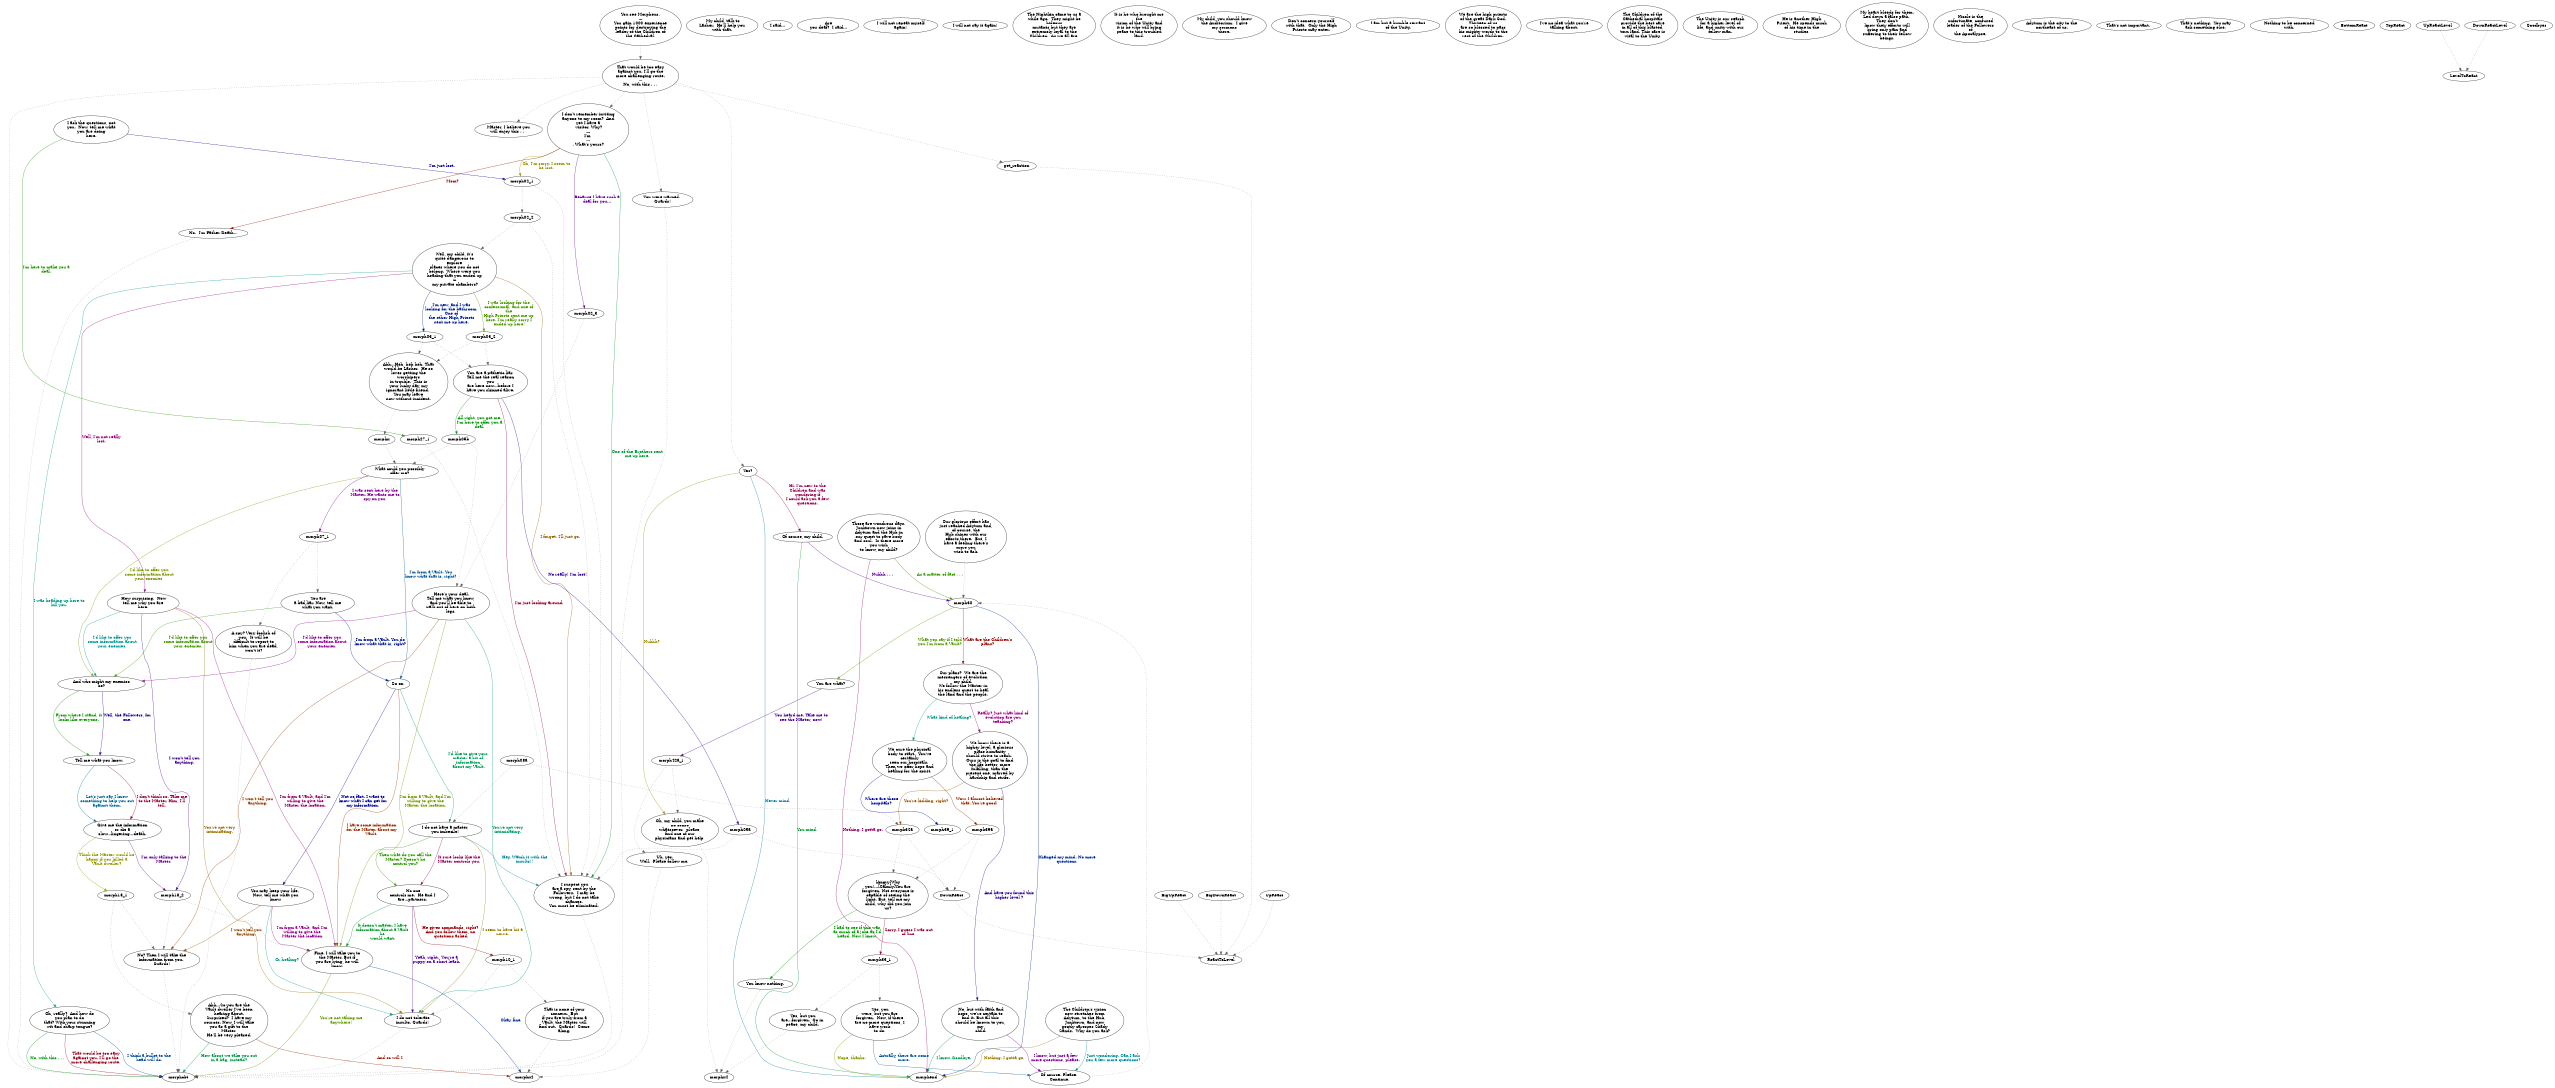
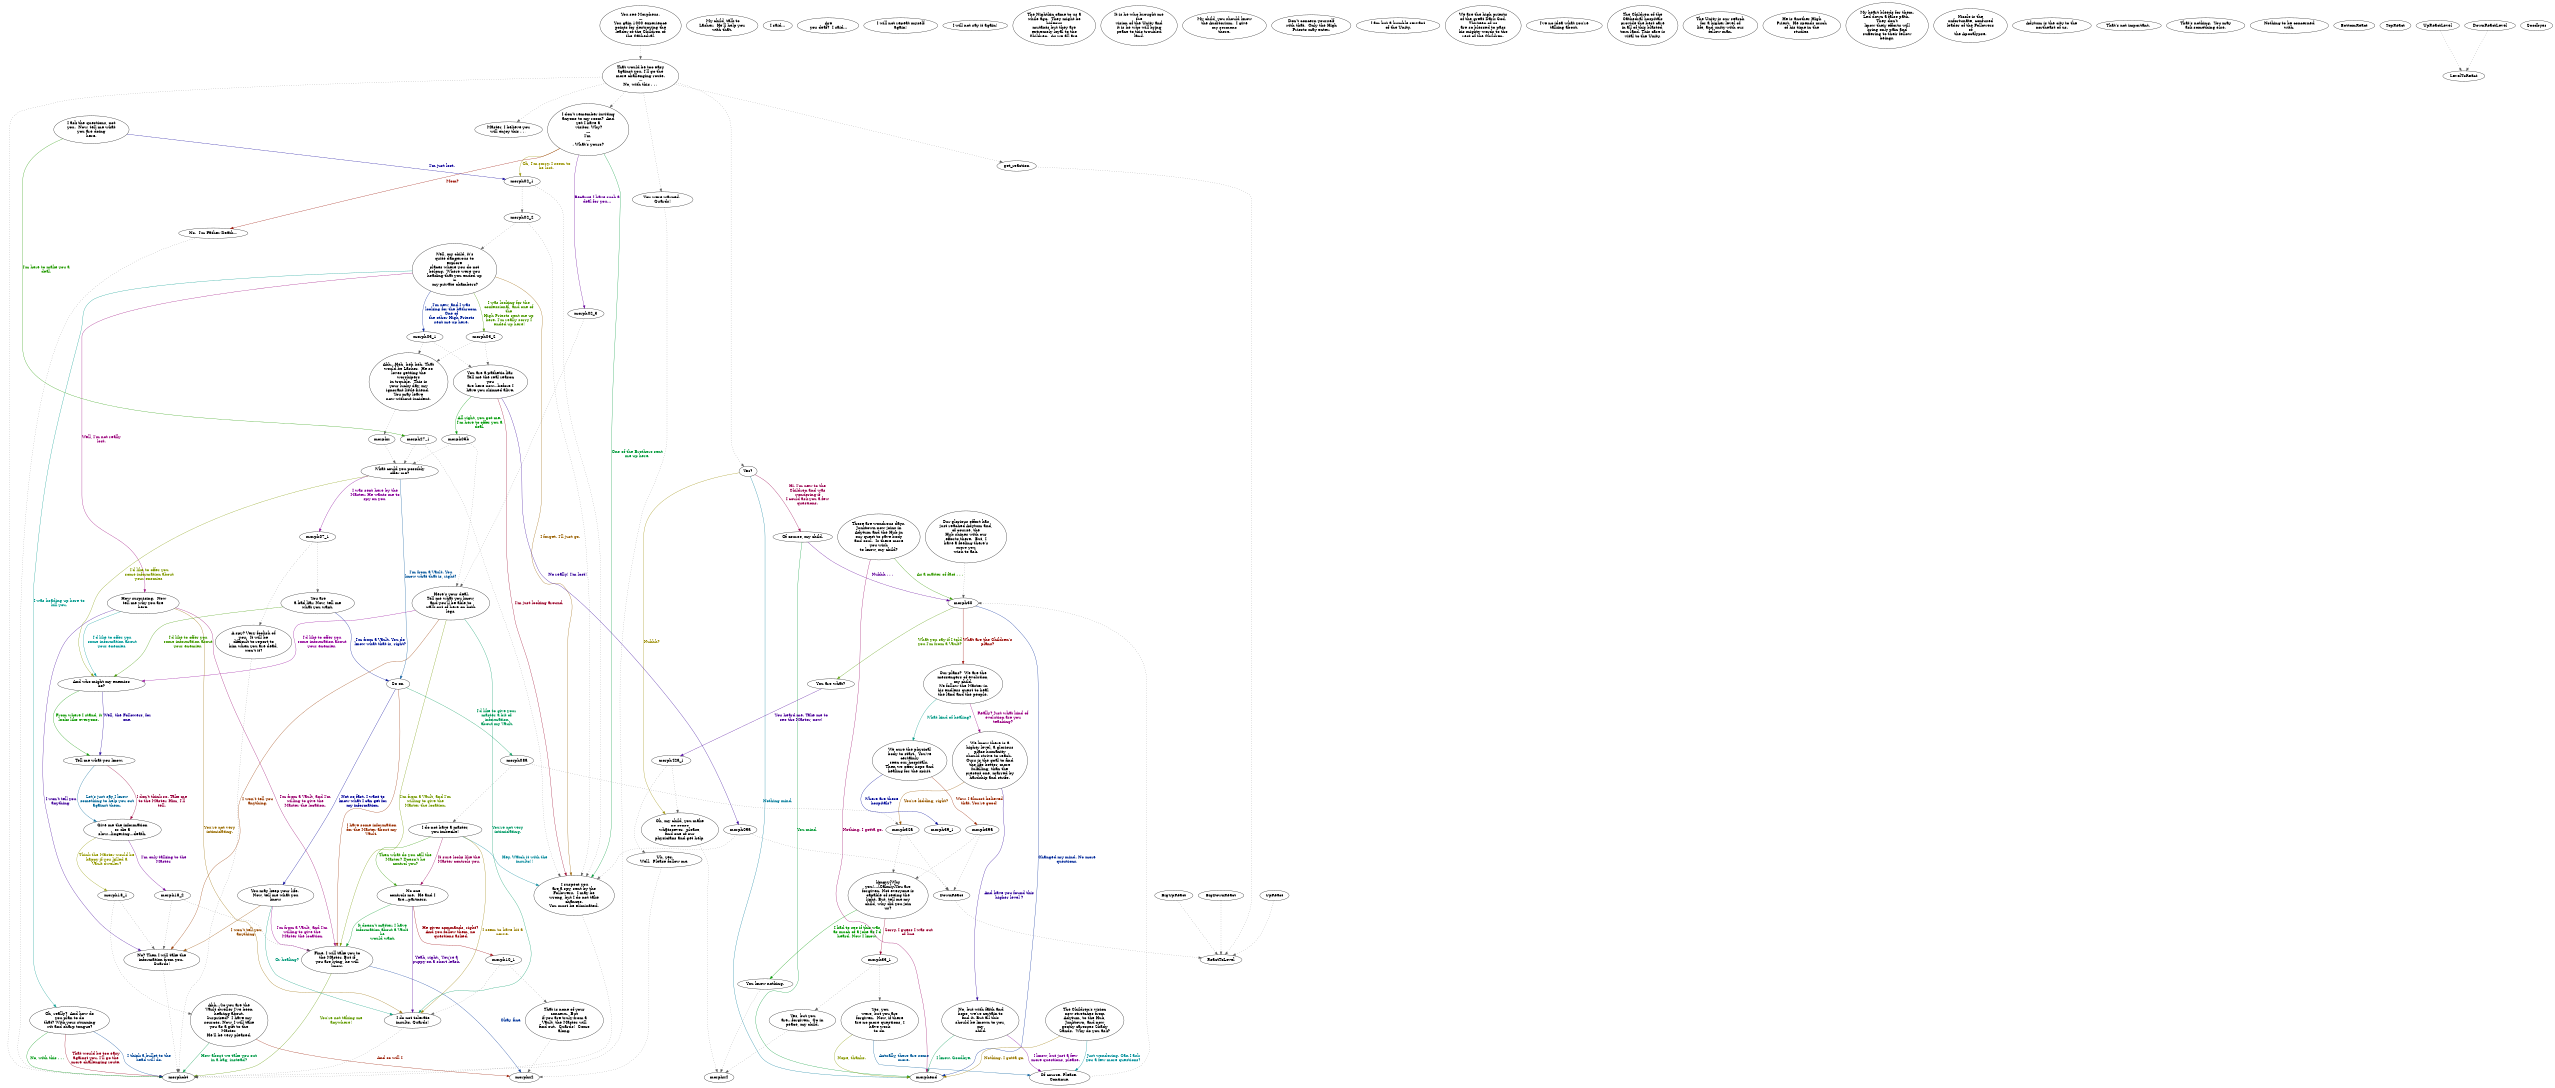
edge "morph27_1" -> "What could you possibly offer me?": added
edge "Go on." -> "I do not have a master, you imbecile!": now "Go on." -> "morph08a"
edge "How surprising.  Now tell me why you are here." -> "morph18_2": now "How surprising.  Now tell me why you are here." -> "No? Then I will take the information from you. Guards!"
edge "Yes?" -> "morphend": label "Never mind." -> "Nothing mind."
